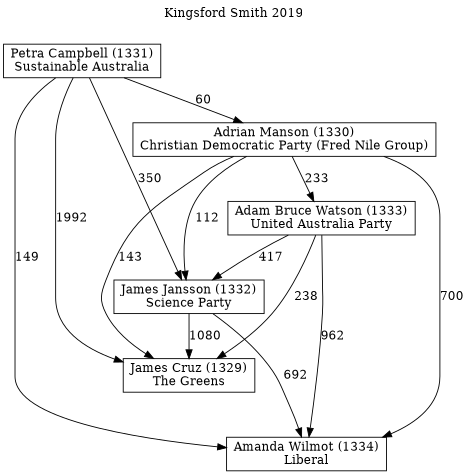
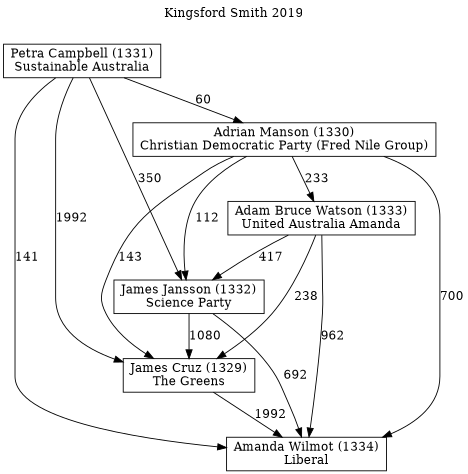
node "Adam Bruce Watson (1333) United Australia Party": label "Adam Bruce Watson (1333) United Australia Party" -> "Adam Bruce Watson (1333) United Australia Amanda"
edge "Petra Campbell (1331) Sustainable Australia" -> "Amanda Wilmot (1334) Liberal": label "149" -> "141"
edge "James Cruz (1329) The Greens" -> "Amanda Wilmot (1334) Liberal": added, label "1992"
